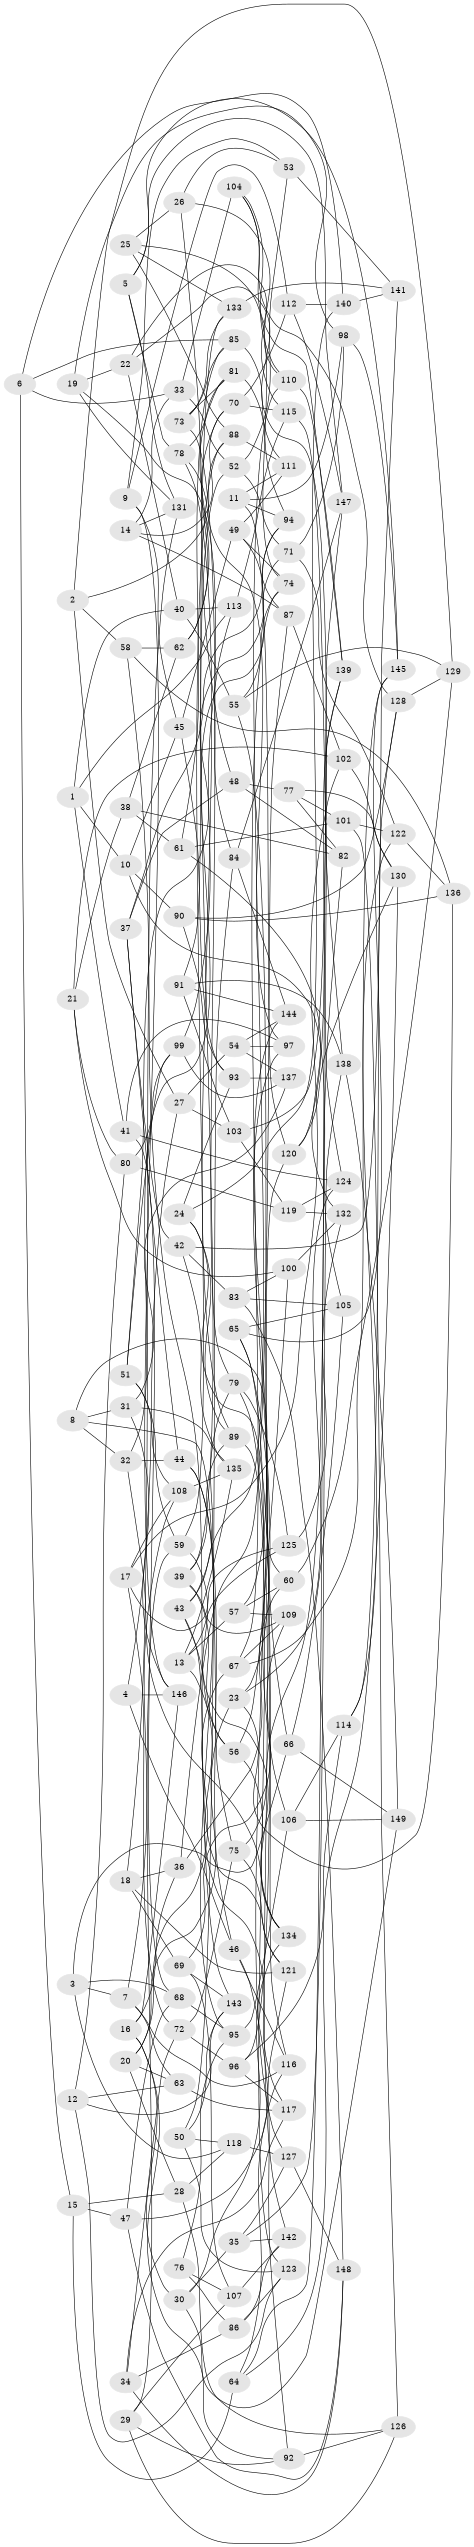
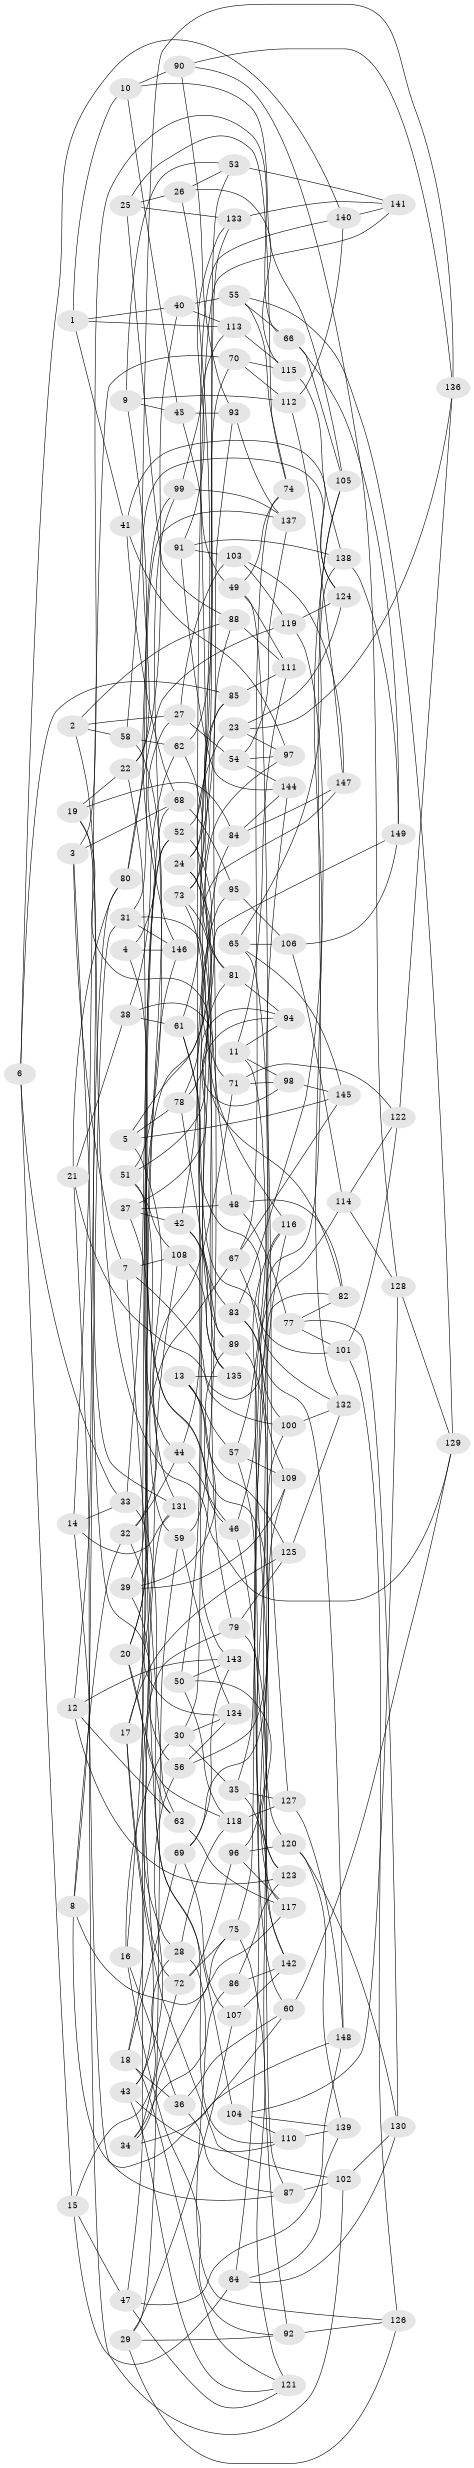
node "76": removed
